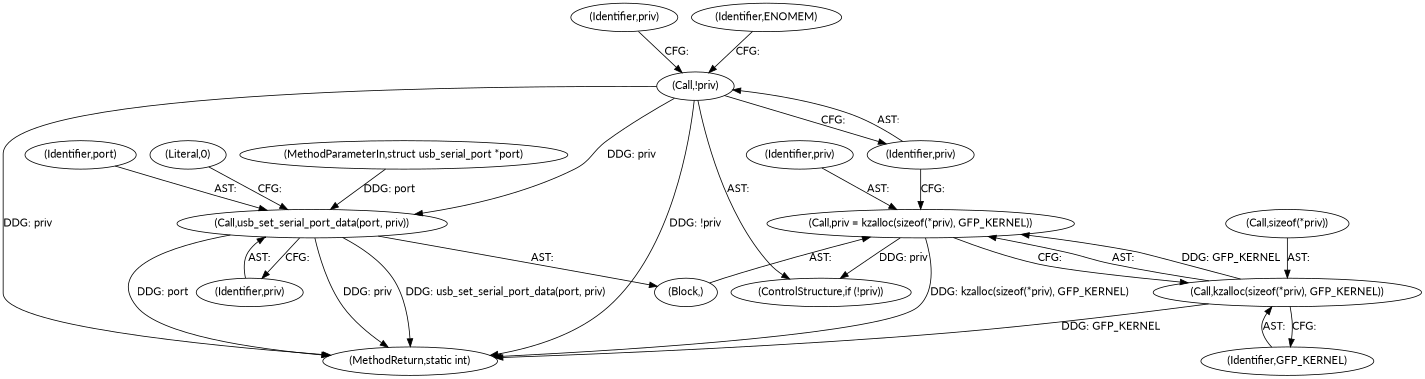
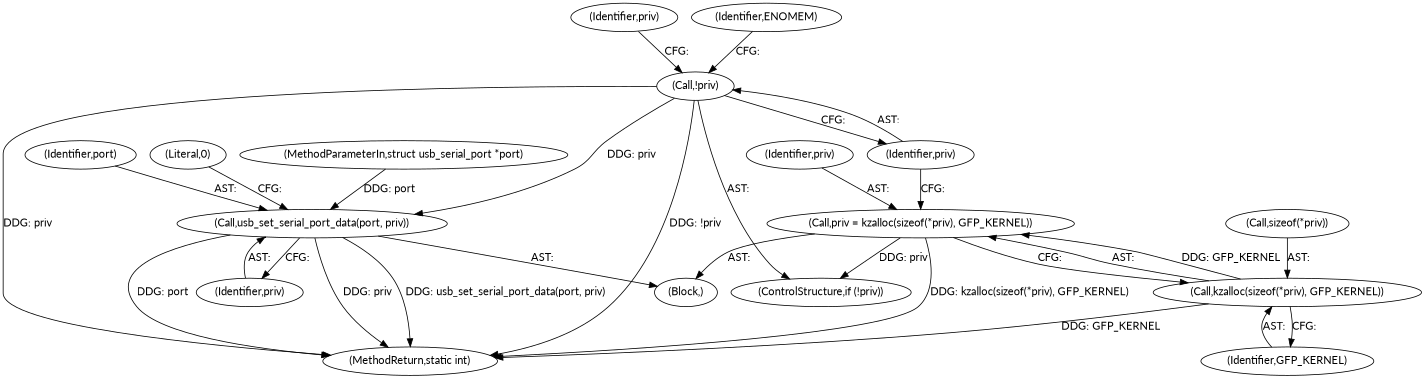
edge "(Block,)" -> "(Call,priv = kzalloc(sizeof(*priv), GFP_KERNEL))": reversed
